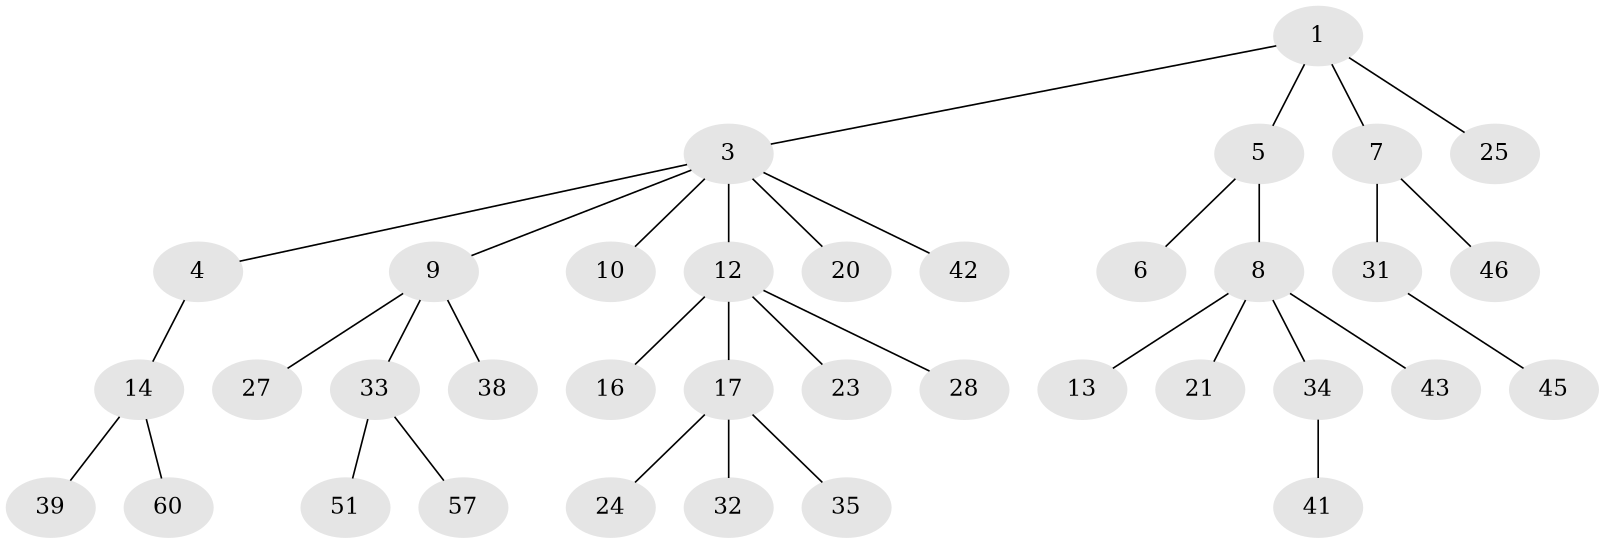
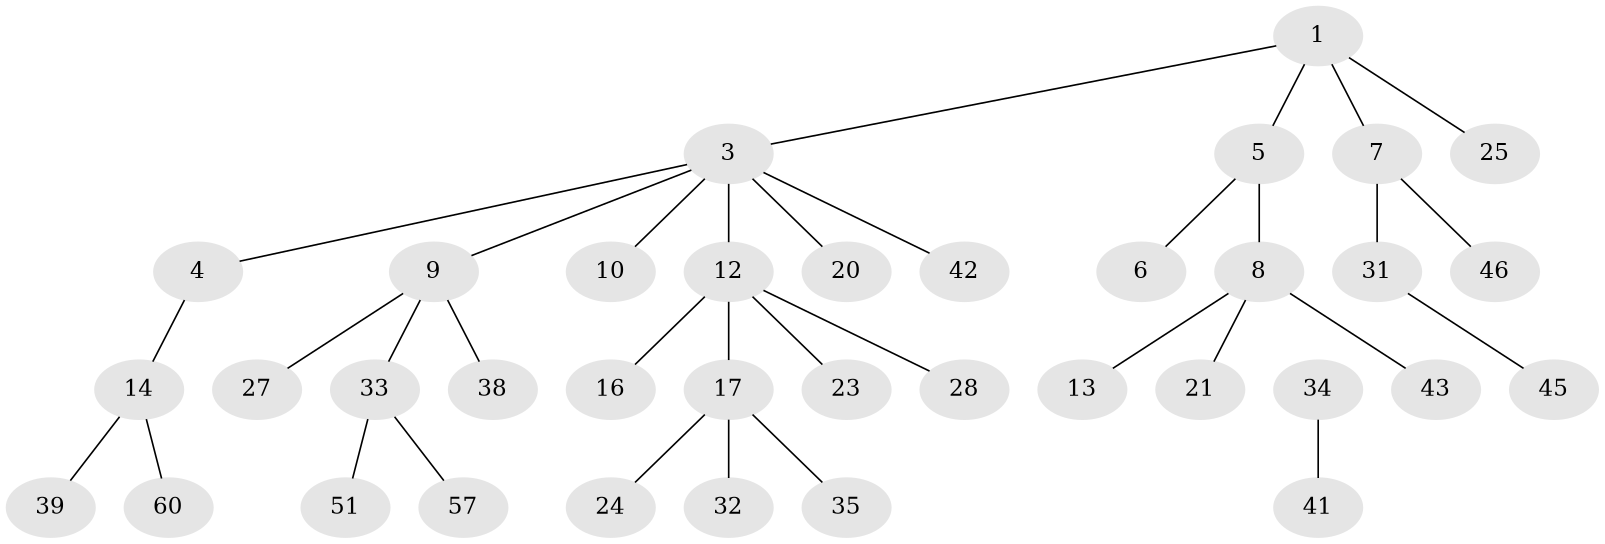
edge "8" -- "34": removed
